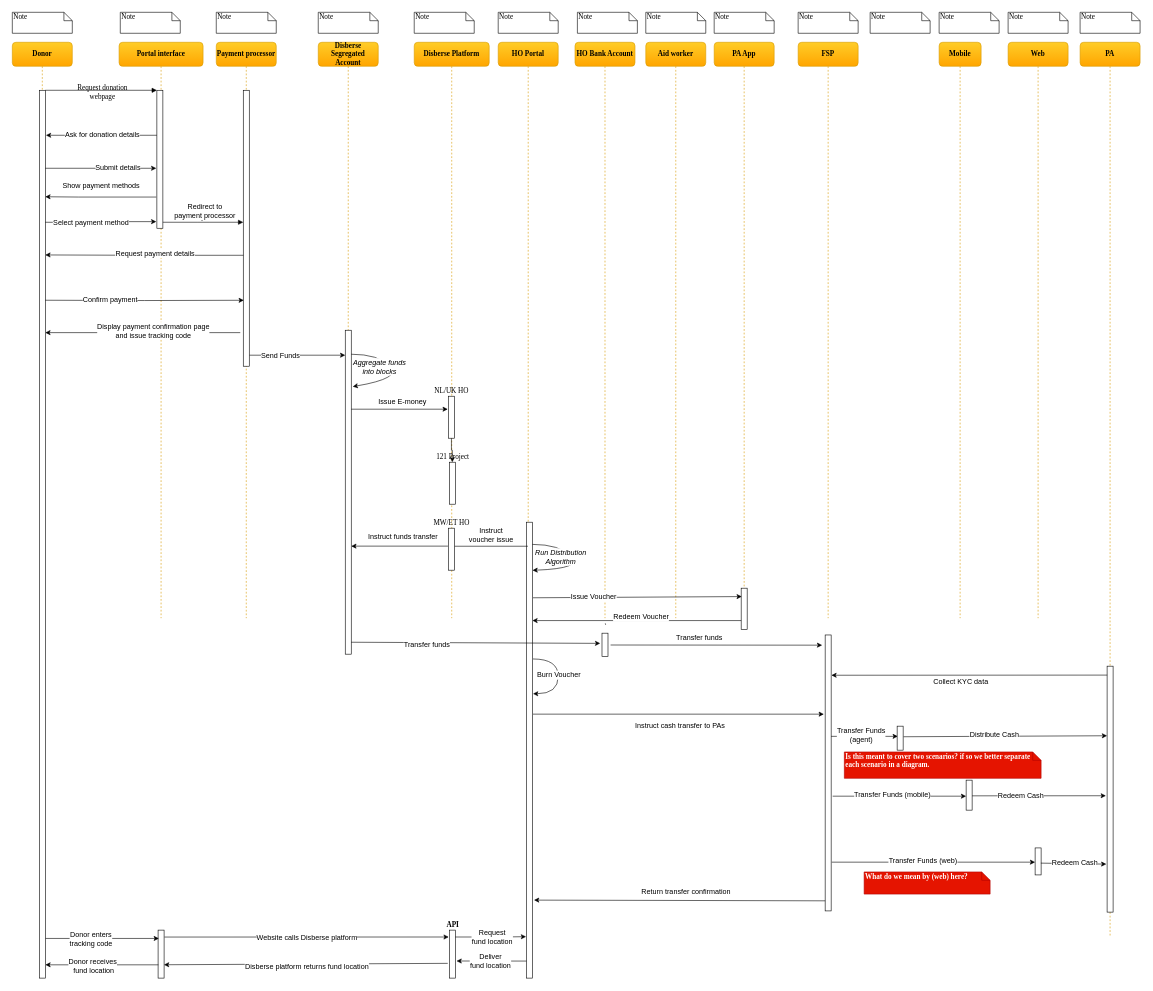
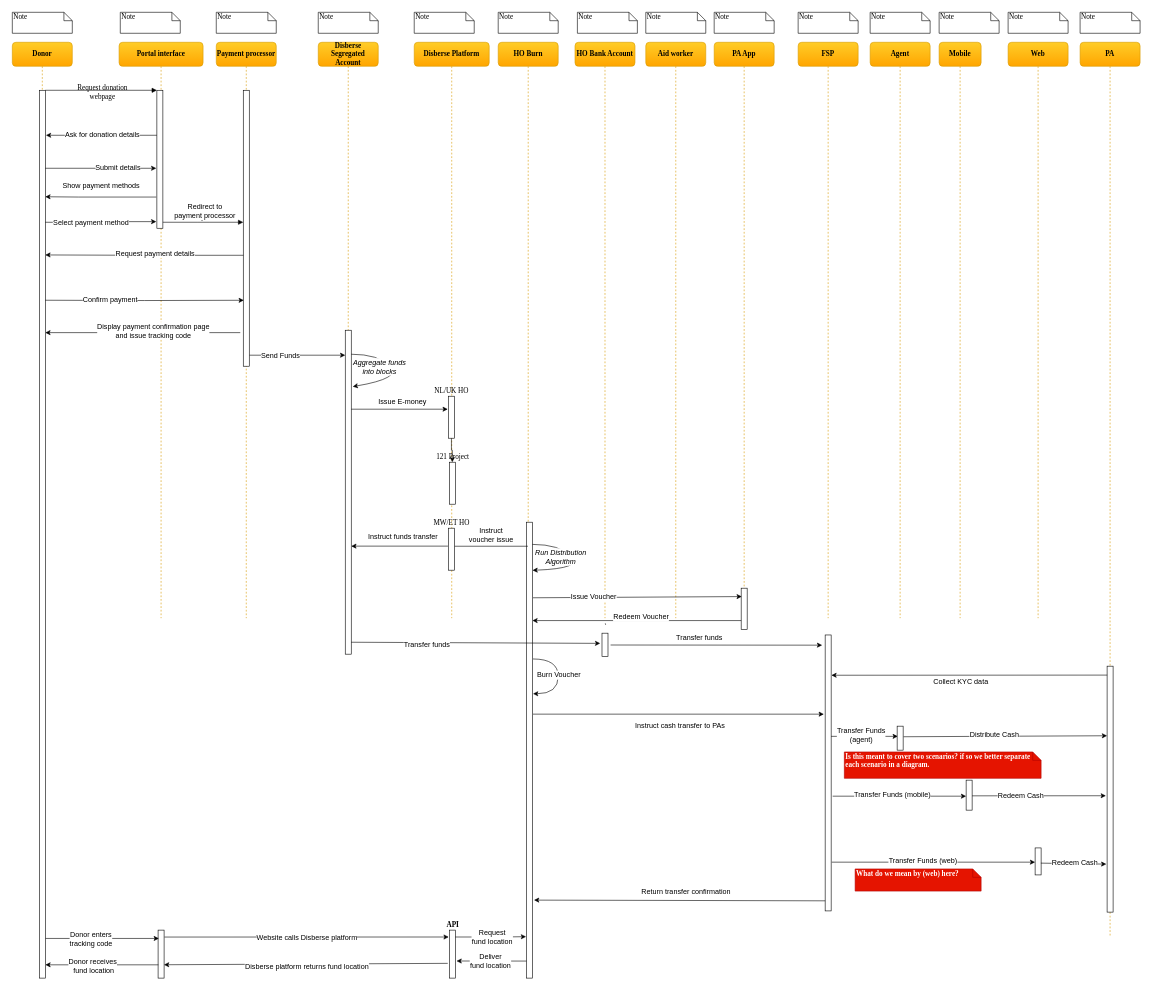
node "HO Portal": label "HO Portal" -> "HO Burn"
node "Agent": added
node "What do we mean by (web) here?": moved (927, 883) -> (918, 880)
